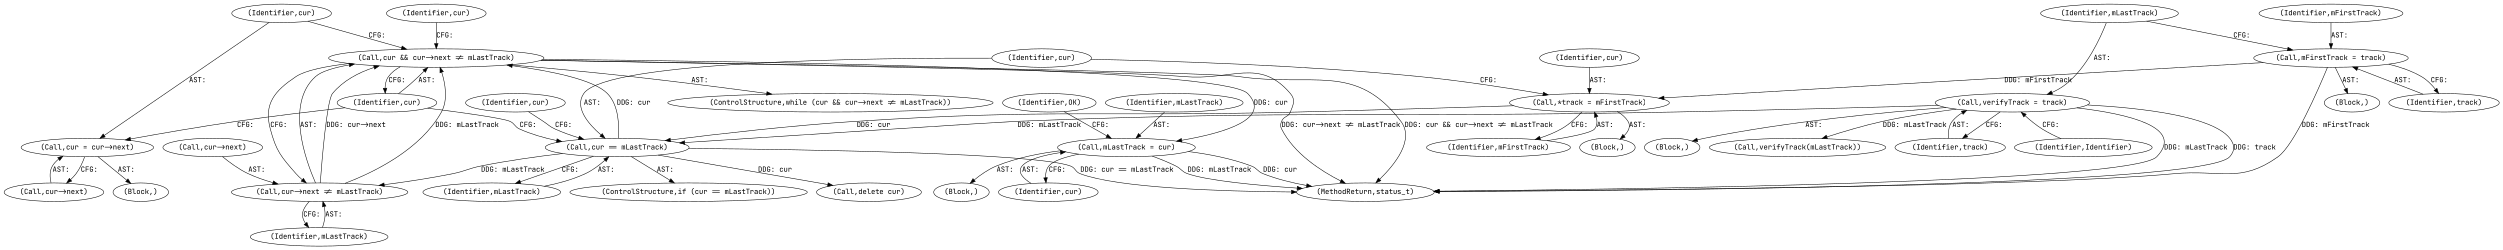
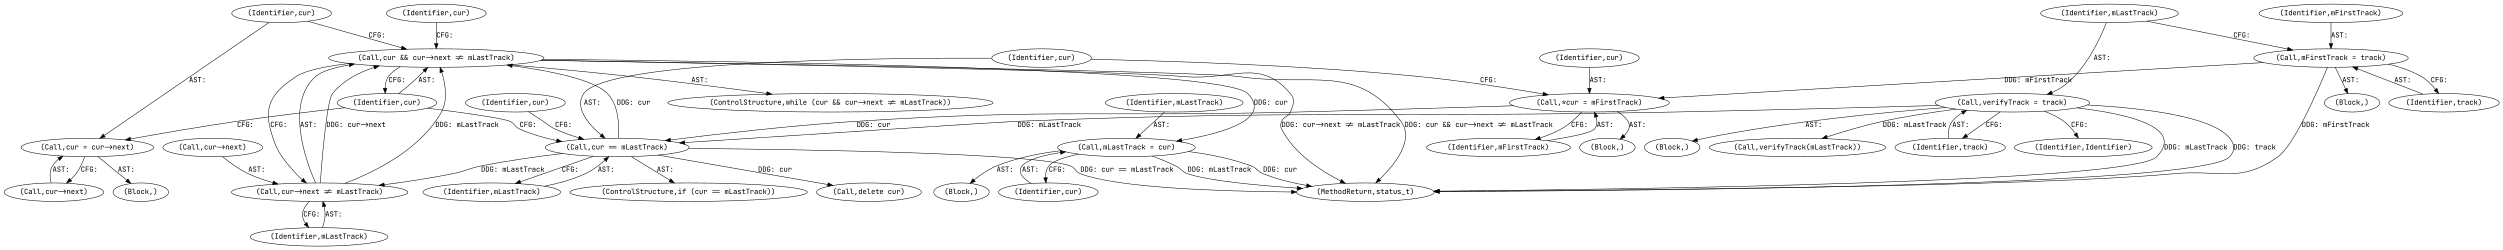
node "(Identifier,OK)": removed
node "(Call,*track = mFirstTrack)": label "(Call,*track = mFirstTrack)" -> "(Call,*cur = mFirstTrack)"
edge "(Identifier,Identifier)" -> "(Call,verifyTrack = track)": reversed
